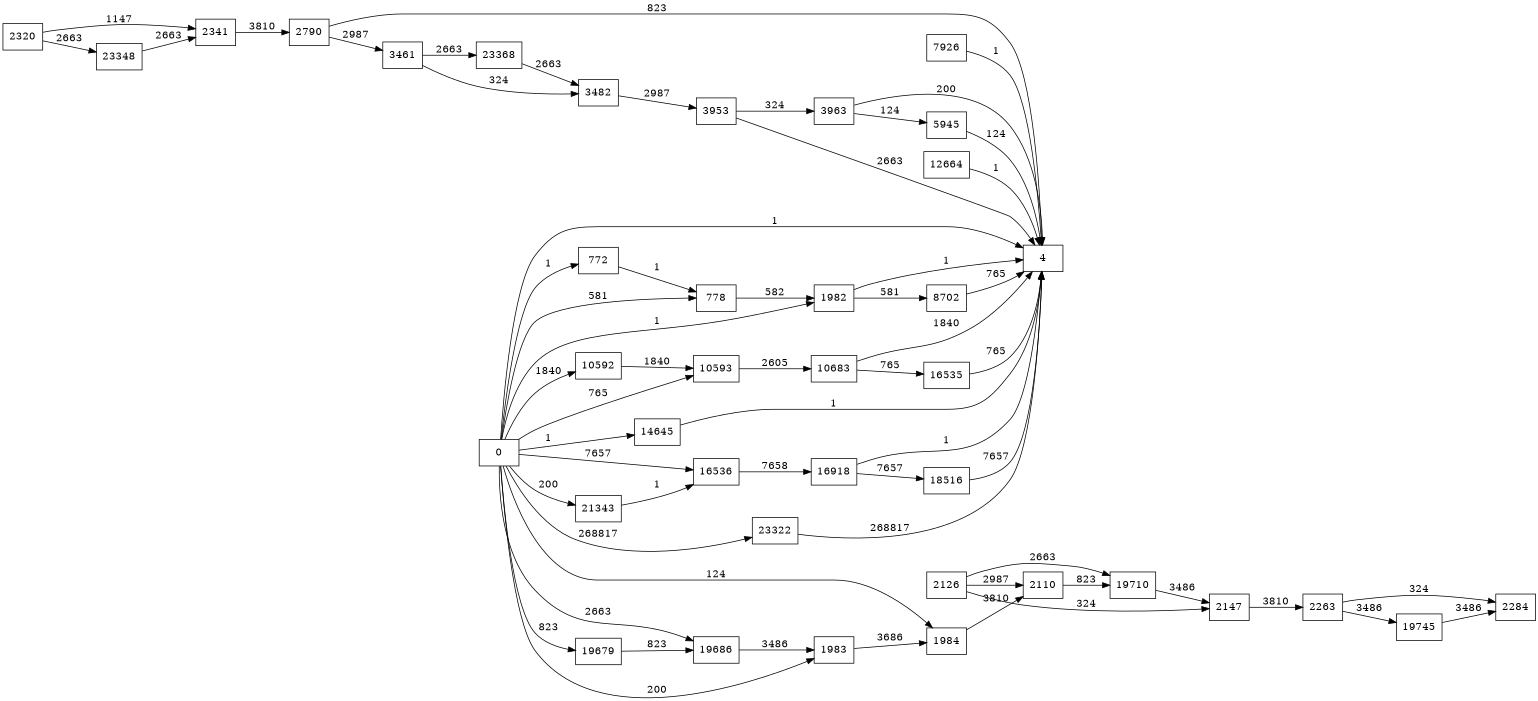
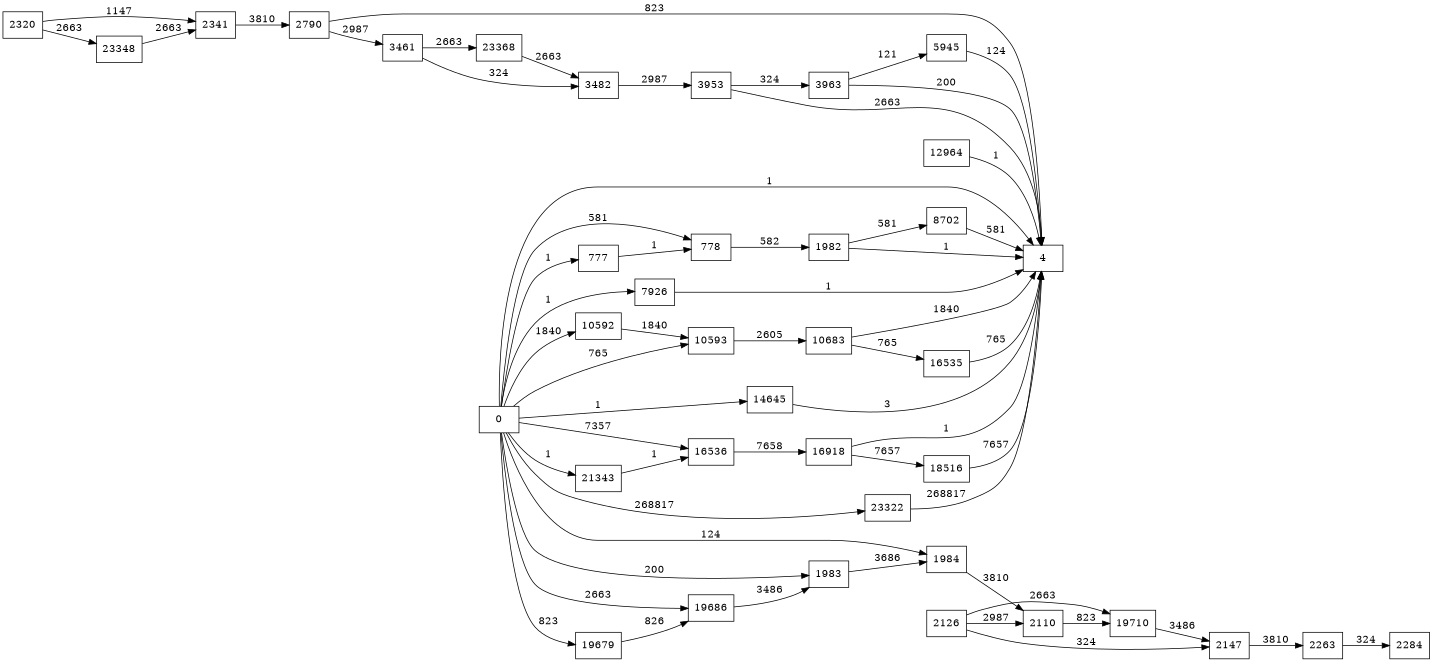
edge "3963" -> "5945": label "124" -> "121"
node "12664": label "12664" -> "12964"
node "772": label "772" -> "777"
edge "8702" -> "4": label "765" -> "581"
edge "0" -> "1982": now "0" -> "7926"
edge "14645" -> "4": label "1" -> "3"
edge "0" -> "16536": label "7657" -> "7357"
edge "0" -> "21343": label "200" -> "1"
node "19745": removed
edge "19679" -> "19686": label "823" -> "826"
